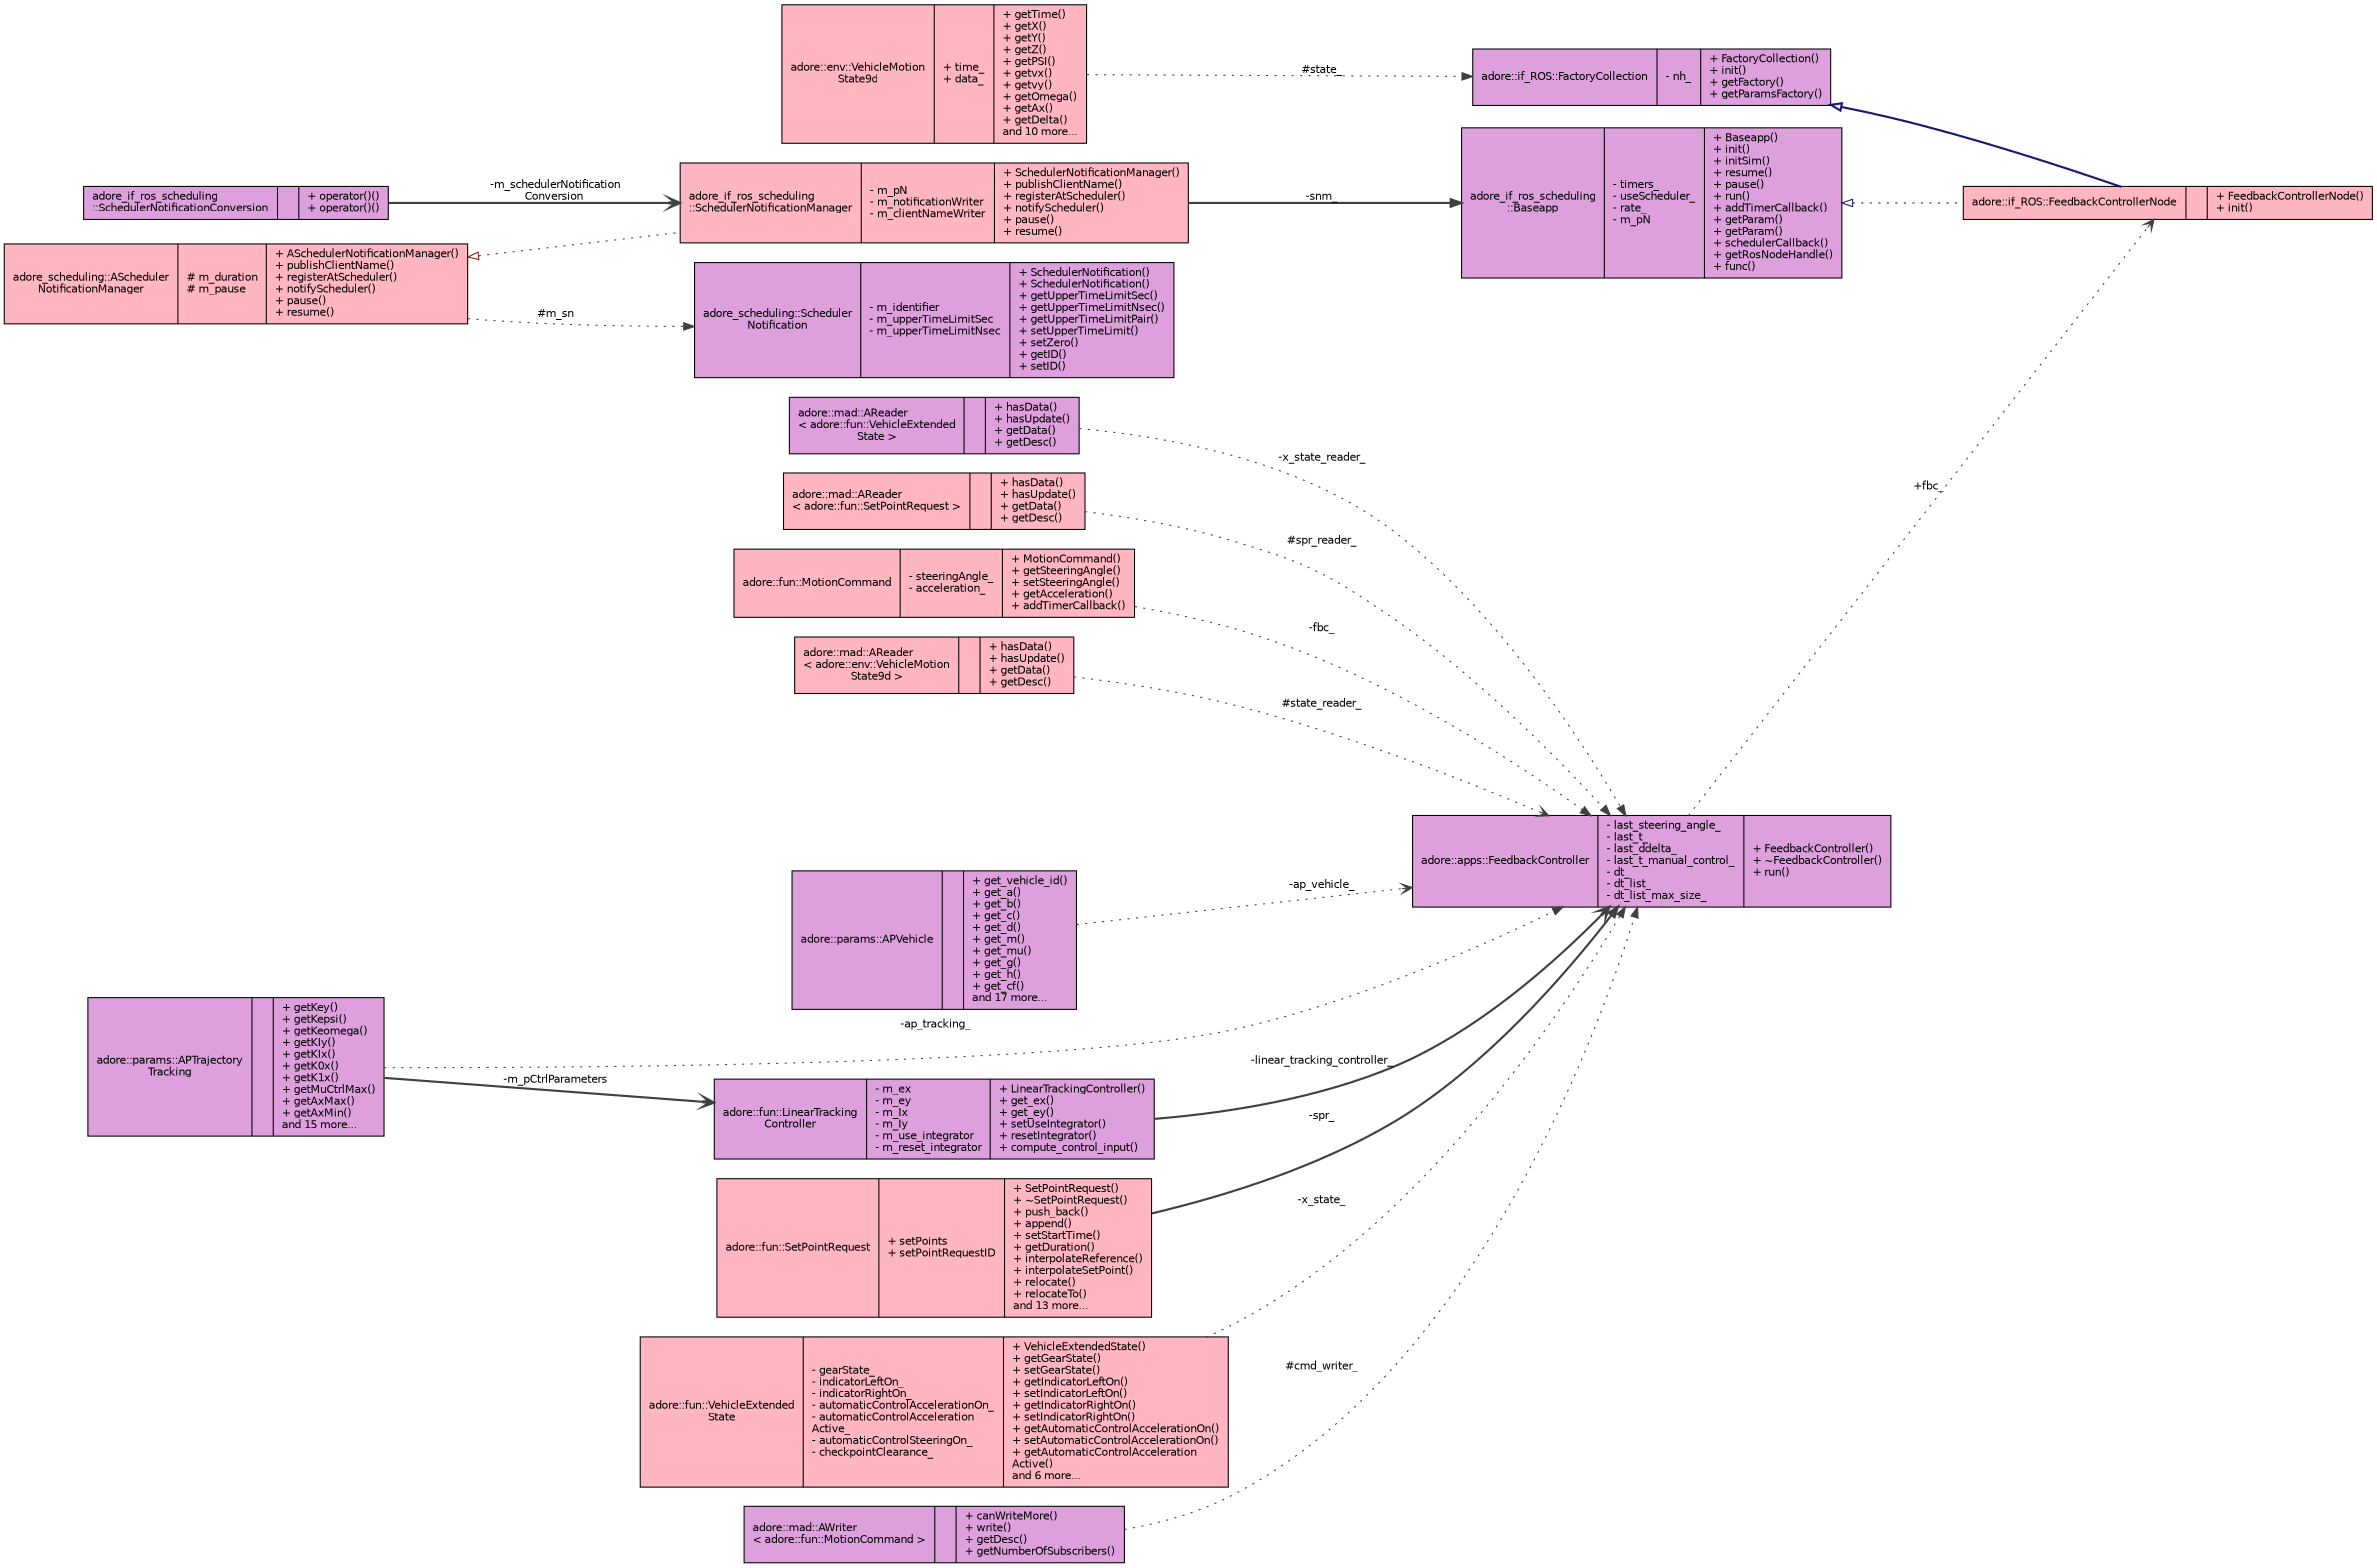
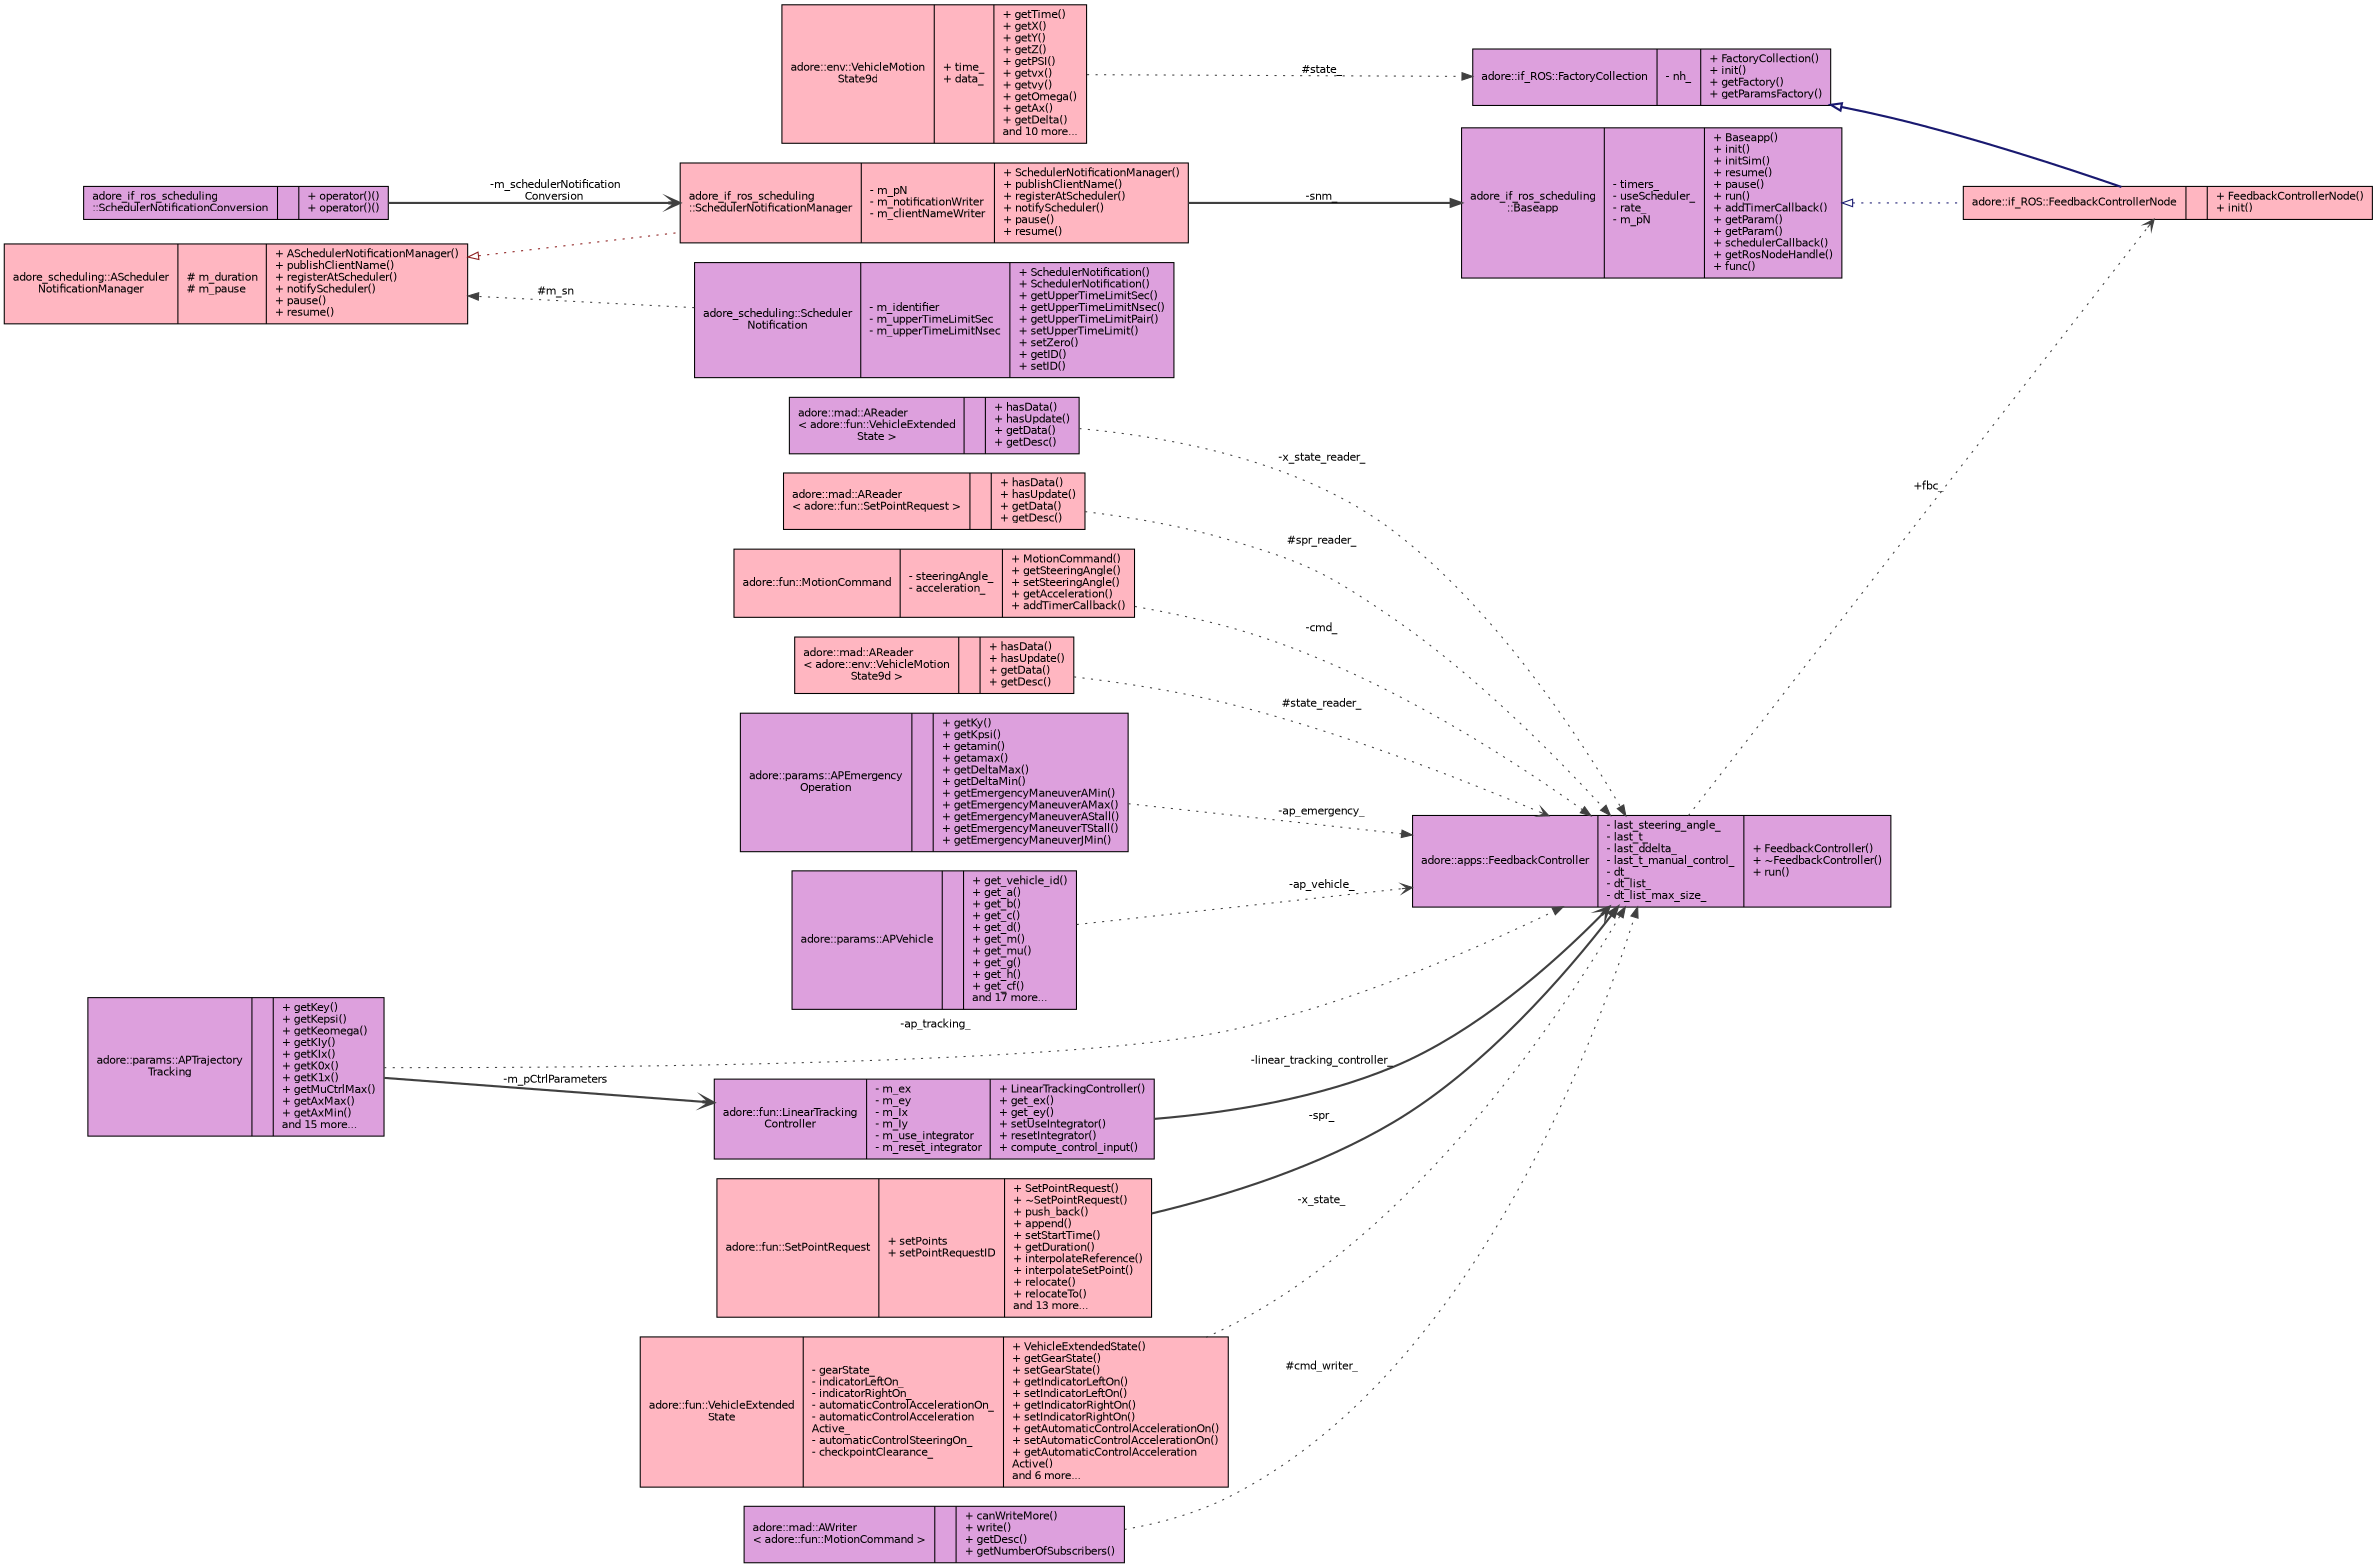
edge "adore_scheduling::AScheduler" -> "adore_scheduling::Scheduler": reversed
edge "adore::fun::MotionCommand" -> "adore::apps::FeedbackController": label " -fbc_" -> " -cmd_"
node "adore::params::APEmergency": added
